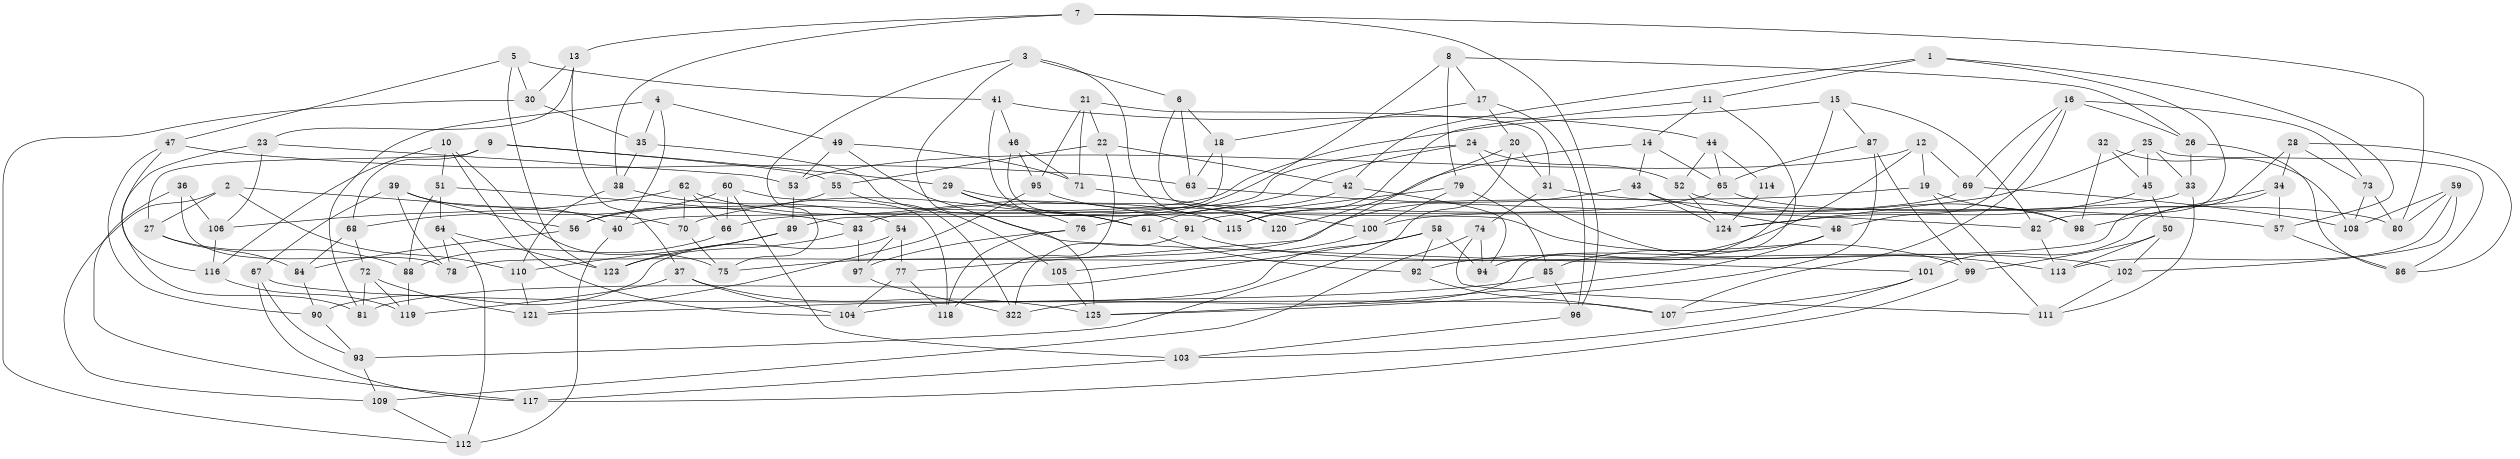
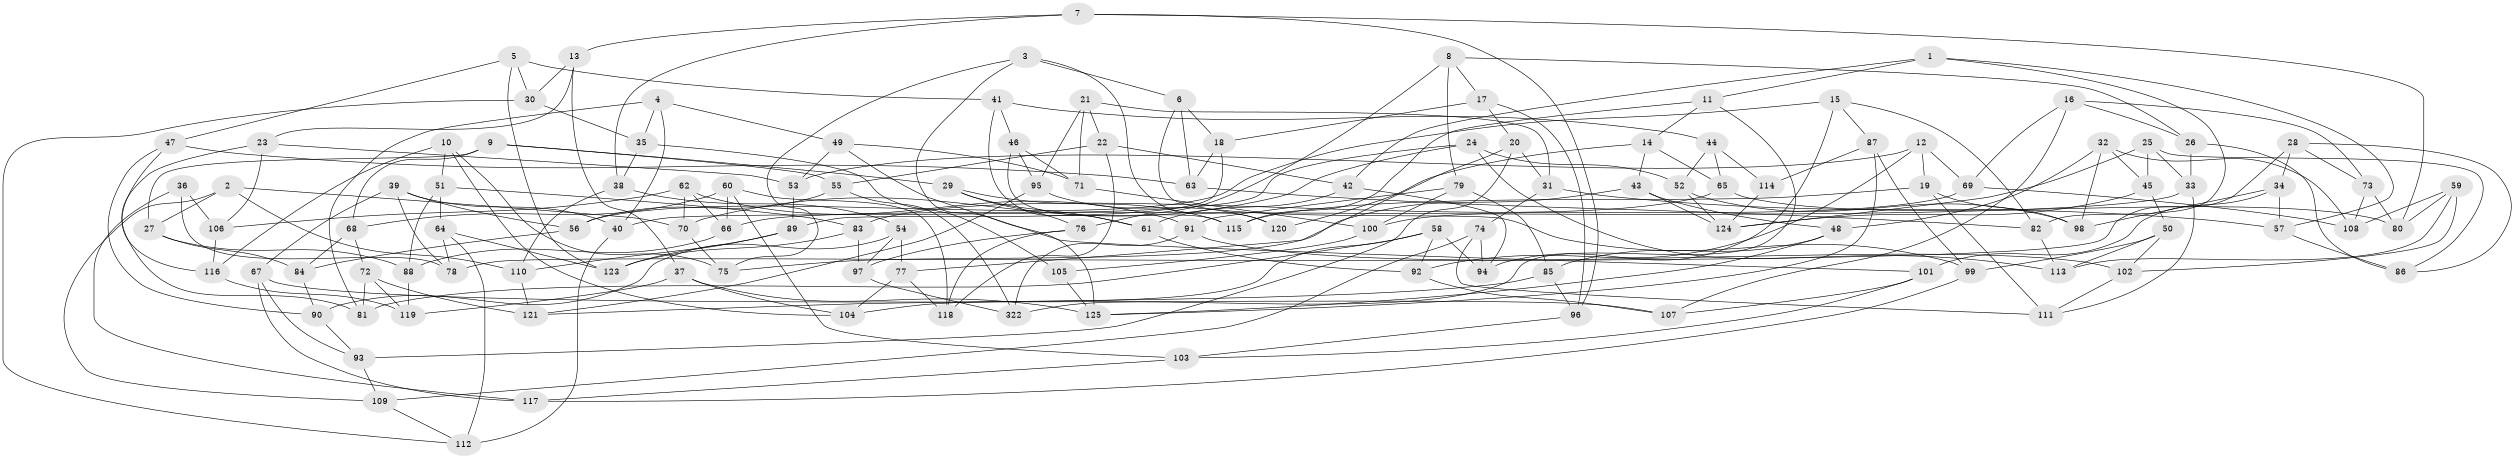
edge "87" -- "65": now "87" -- "114"
edge "16" -- "48": now "32" -- "48"
